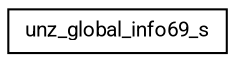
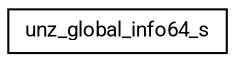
node "unz_global_info69_s": label "unz_global_info69_s" -> "unz_global_info64_s"
